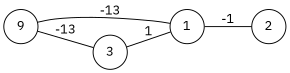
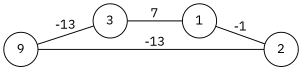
edge "9" -- "1": now "9" -- "2"
edge "1" -- "3": label "1" -> "7"
